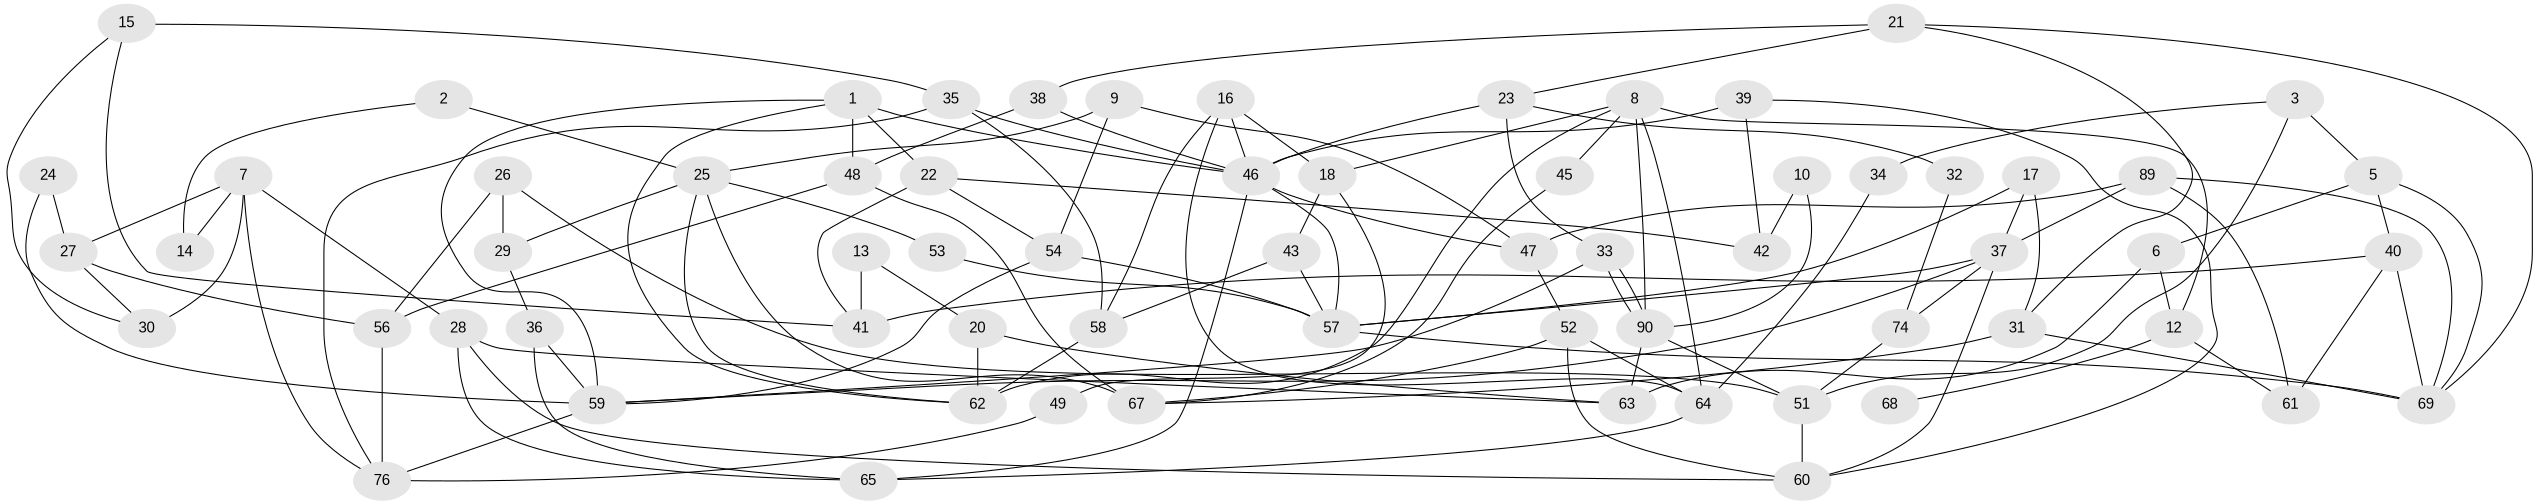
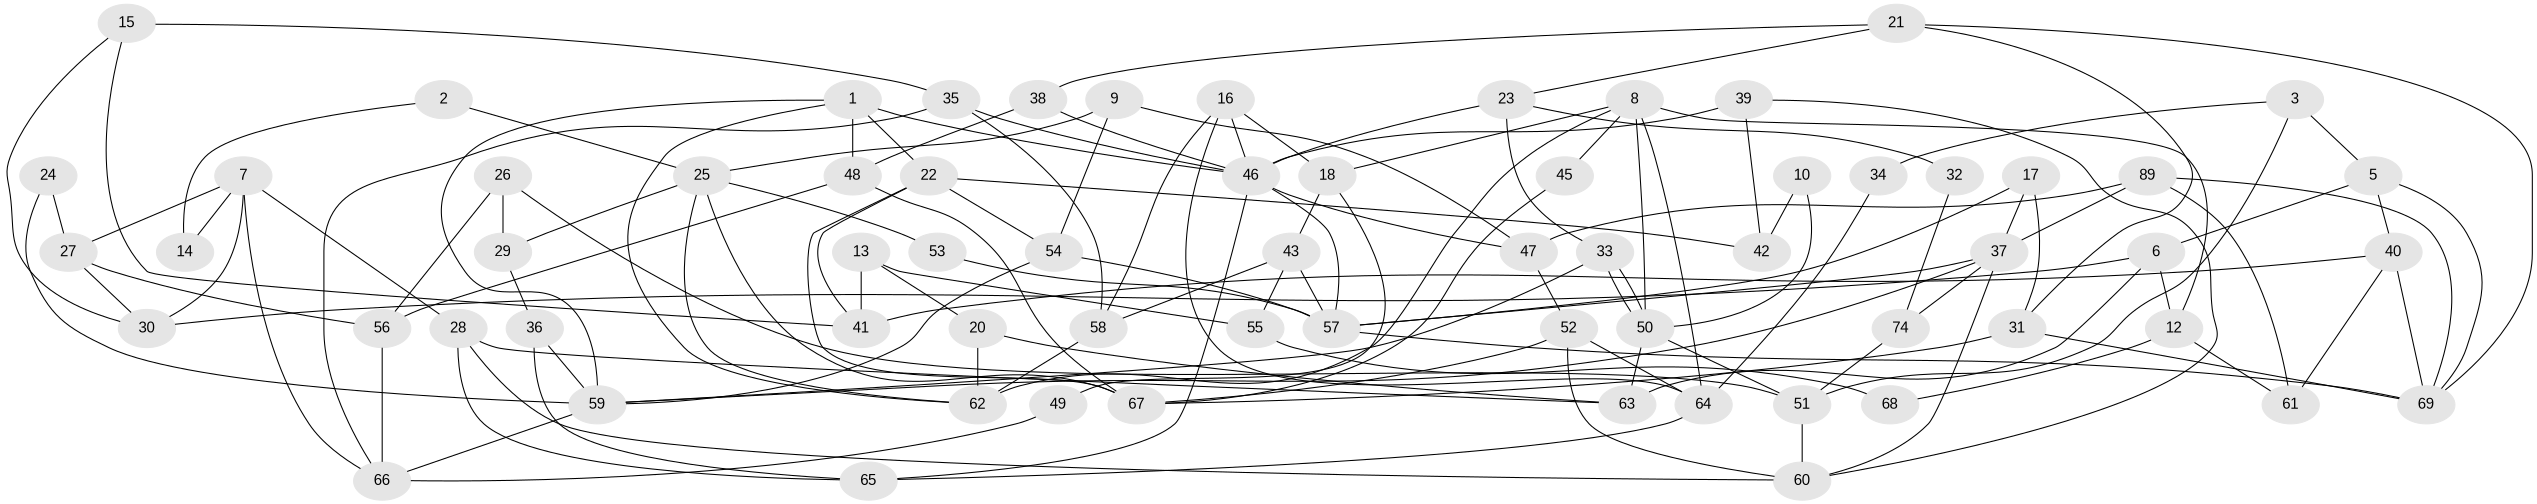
edge "6" -- "30": added
node "55": added
node "90": label "90" -> "50"
edge "22" -- "67": added
node "76": label "76" -> "66"
